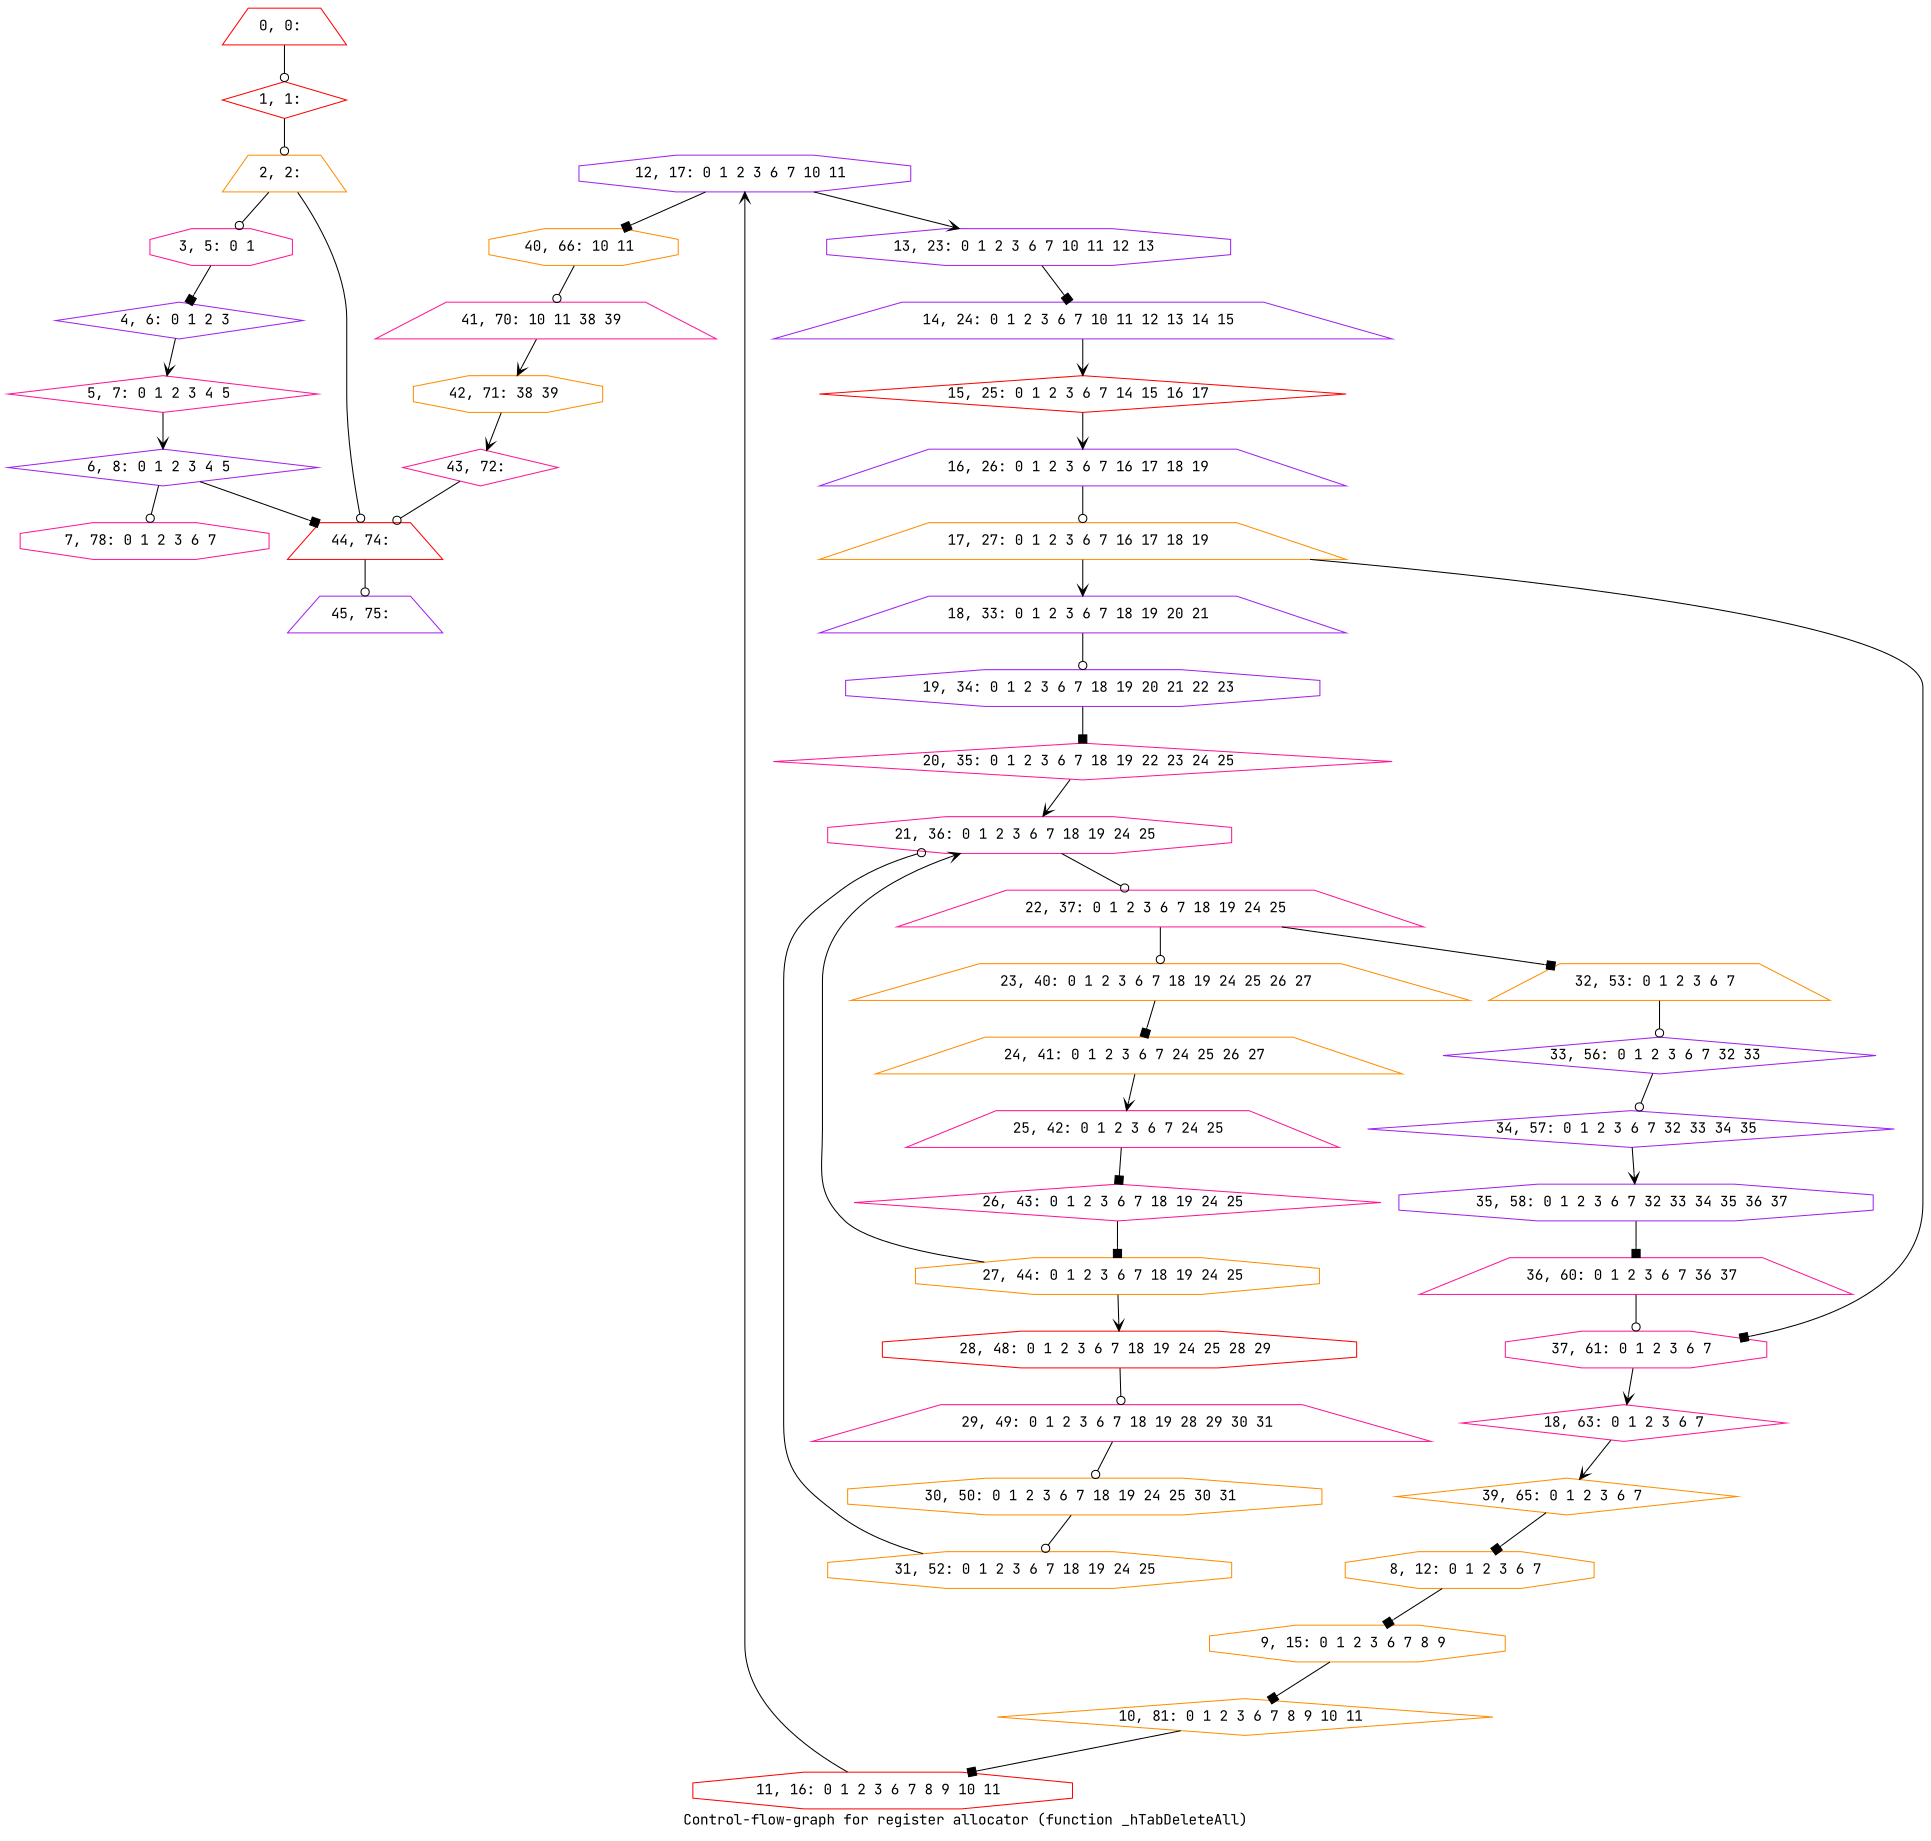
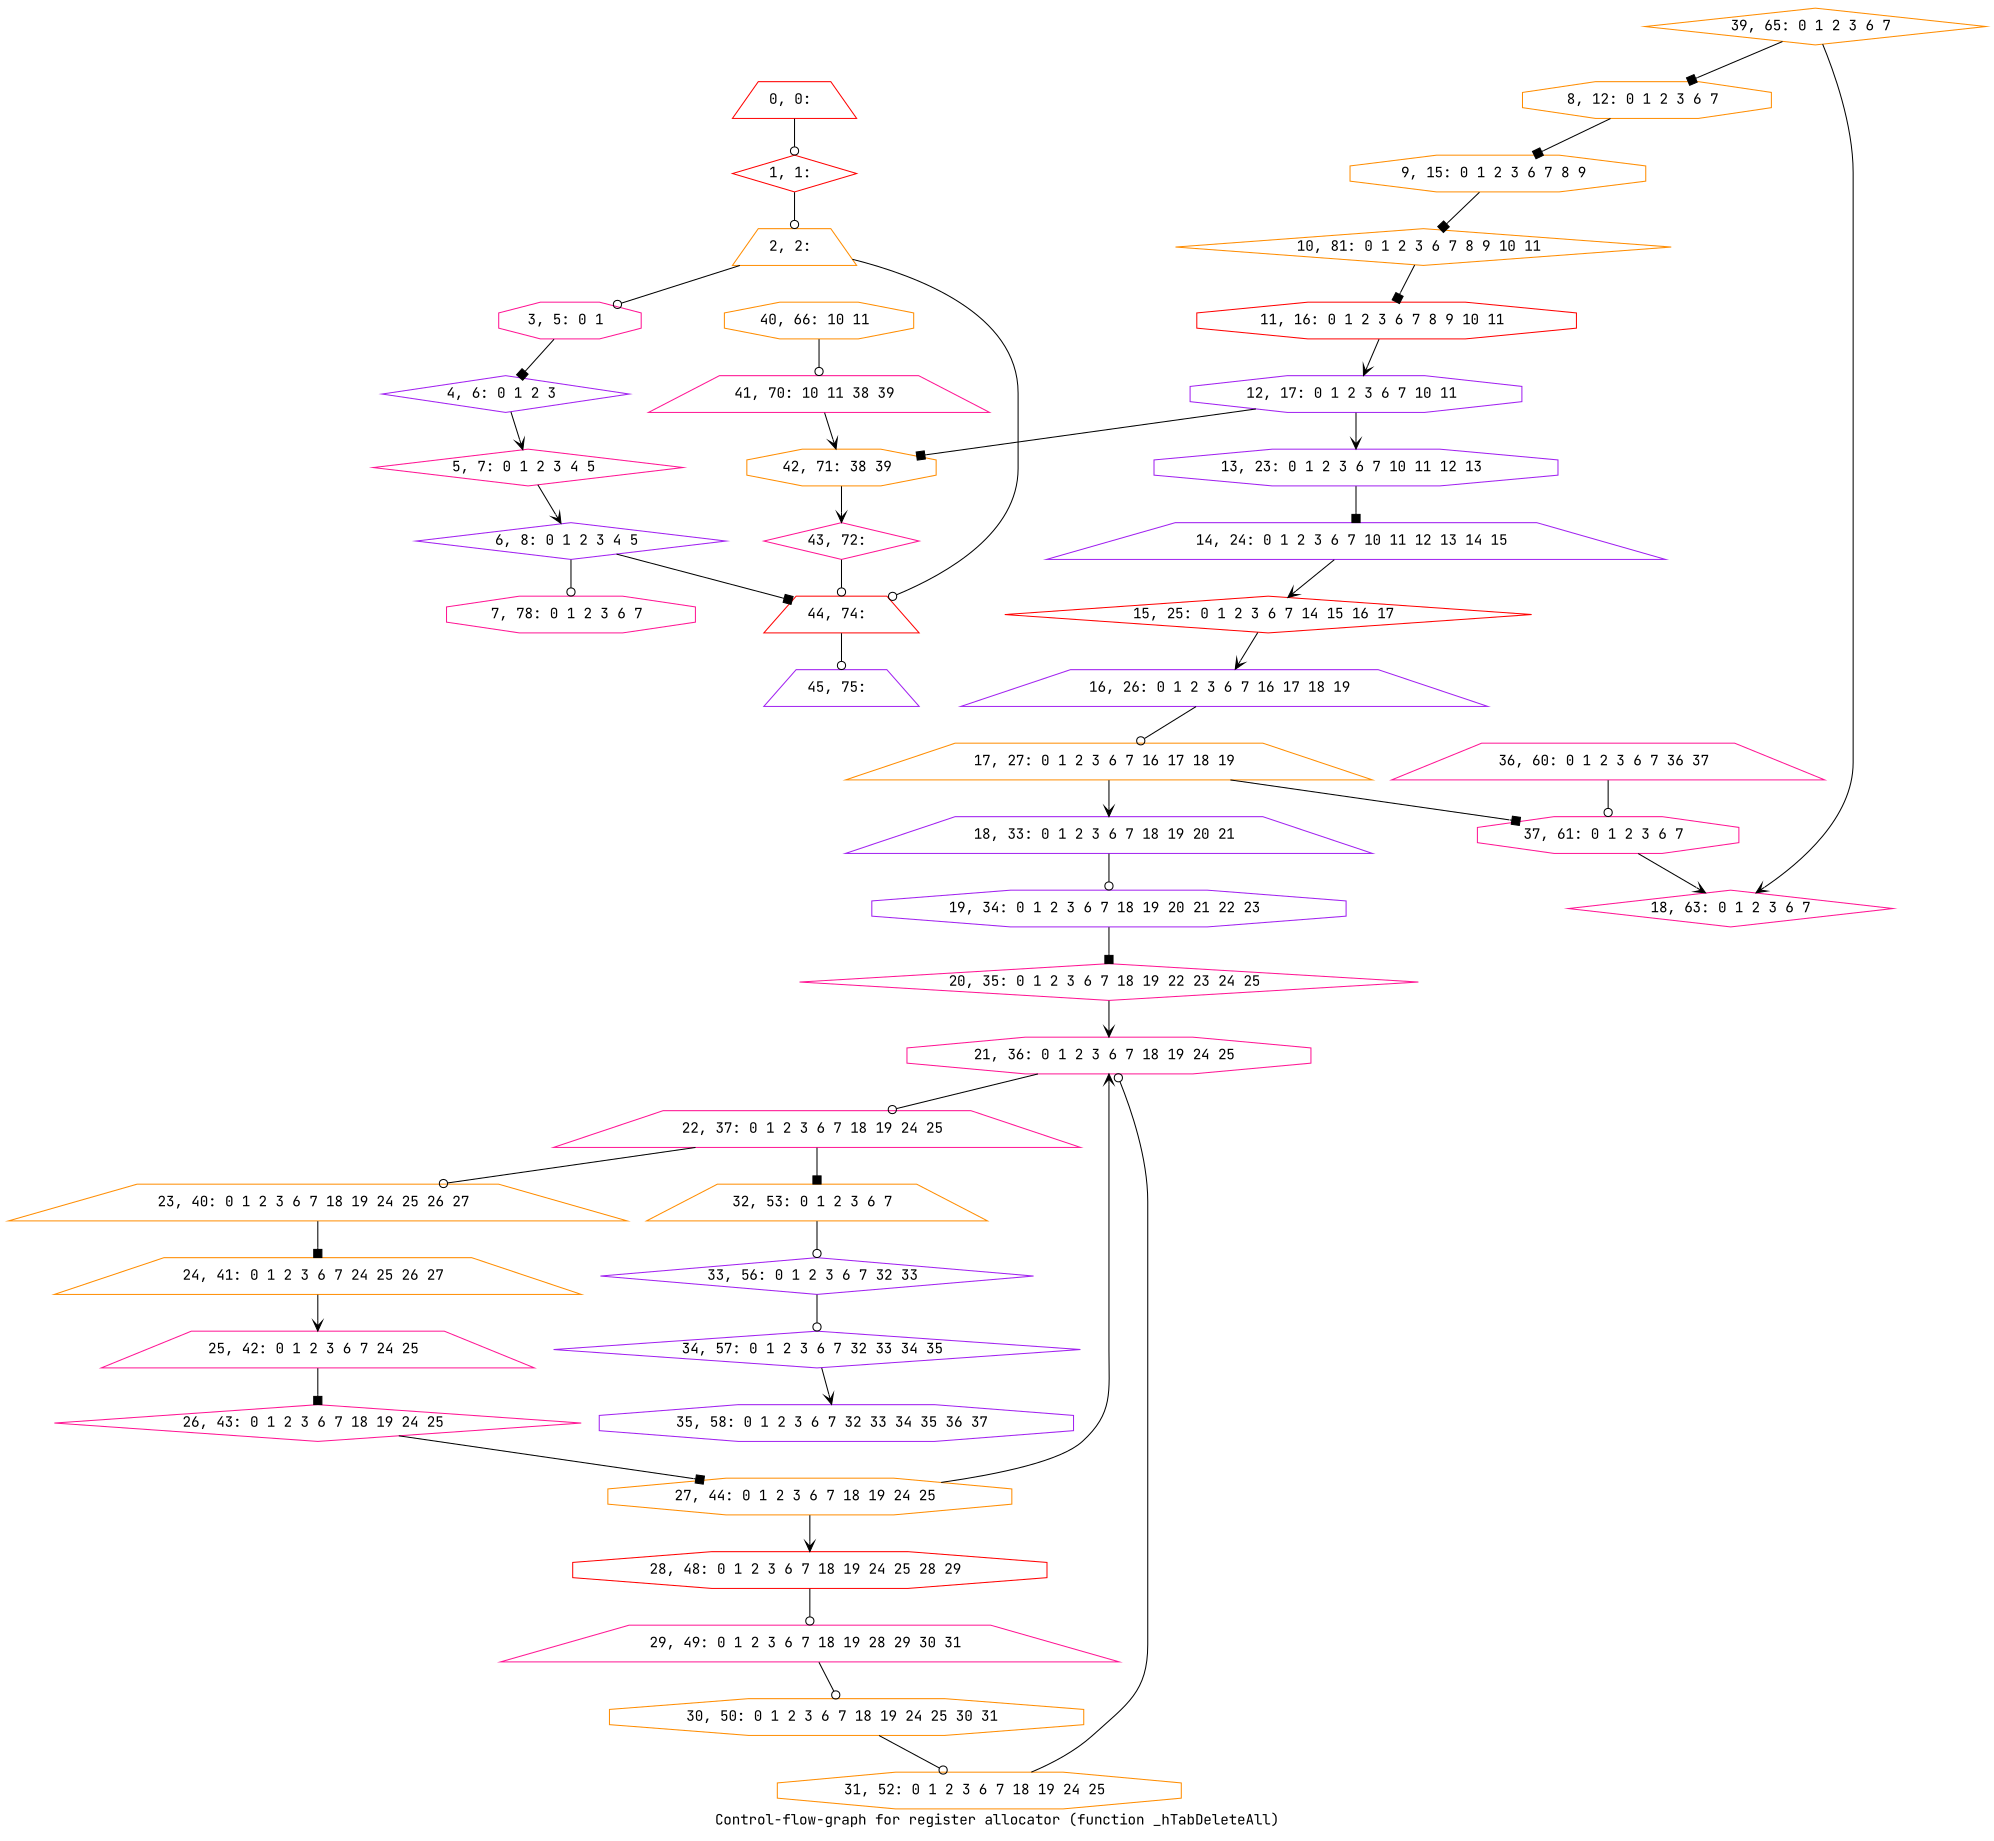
edge "12, 17: 0 1 2 3 6 7 10 11" -> "40, 66: 10 11": now "12, 17: 0 1 2 3 6 7 10 11" -> "42, 71: 38 39"
edge "35, 58: 0 1 2 3 6 7 32 33 34 35 36 37" -> "36, 60: 0 1 2 3 6 7 36 37": removed
edge "18, 63: 0 1 2 3 6 7" -> "39, 65: 0 1 2 3 6 7": reversed
